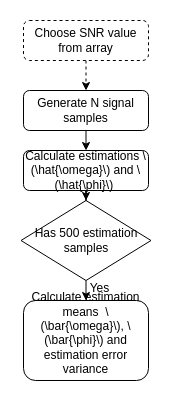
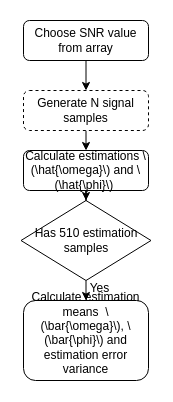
node "Choose SNR value from array": style dashed -> solid
edge "Choose SNR value from array" -> "Generate N signal samples": style dashed -> solid
node "Generate N signal samples": style solid -> dashed
node "Has 500 estimation samples": label "Has 500 estimation samples" -> "Has 510 estimation samples"
